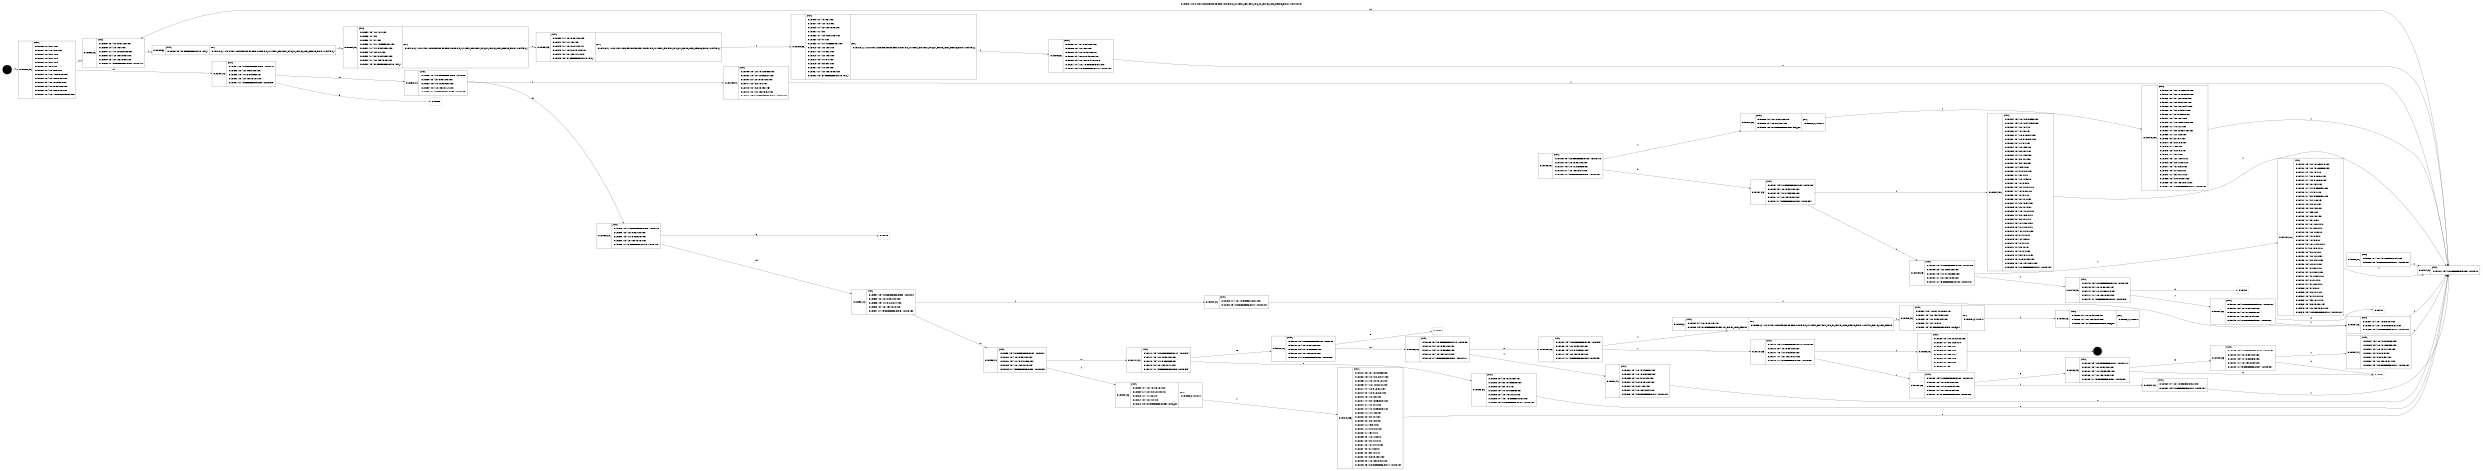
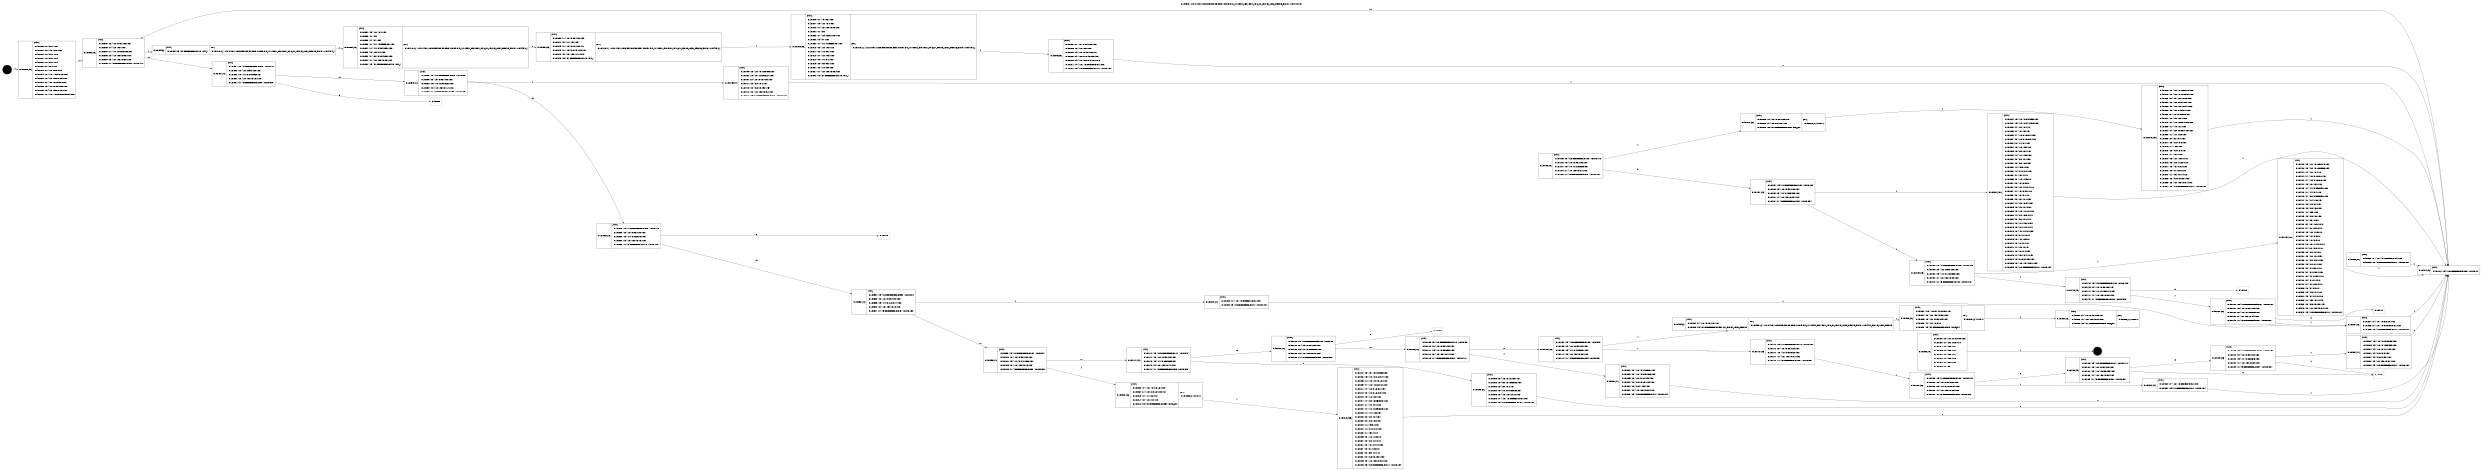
edge "0x401560 [45]" -> "0x4015a4 [22]": now "0x40158d [23]" -> "0x4015a4 [22]"
edge "0x40166a [25]" -> "0x401b0a [19]": removed, label "1"
